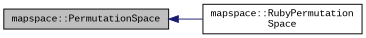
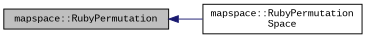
node "mapspace::PermutationSpace": label "mapspace::PermutationSpace" -> "mapspace::RubyPermutation"
